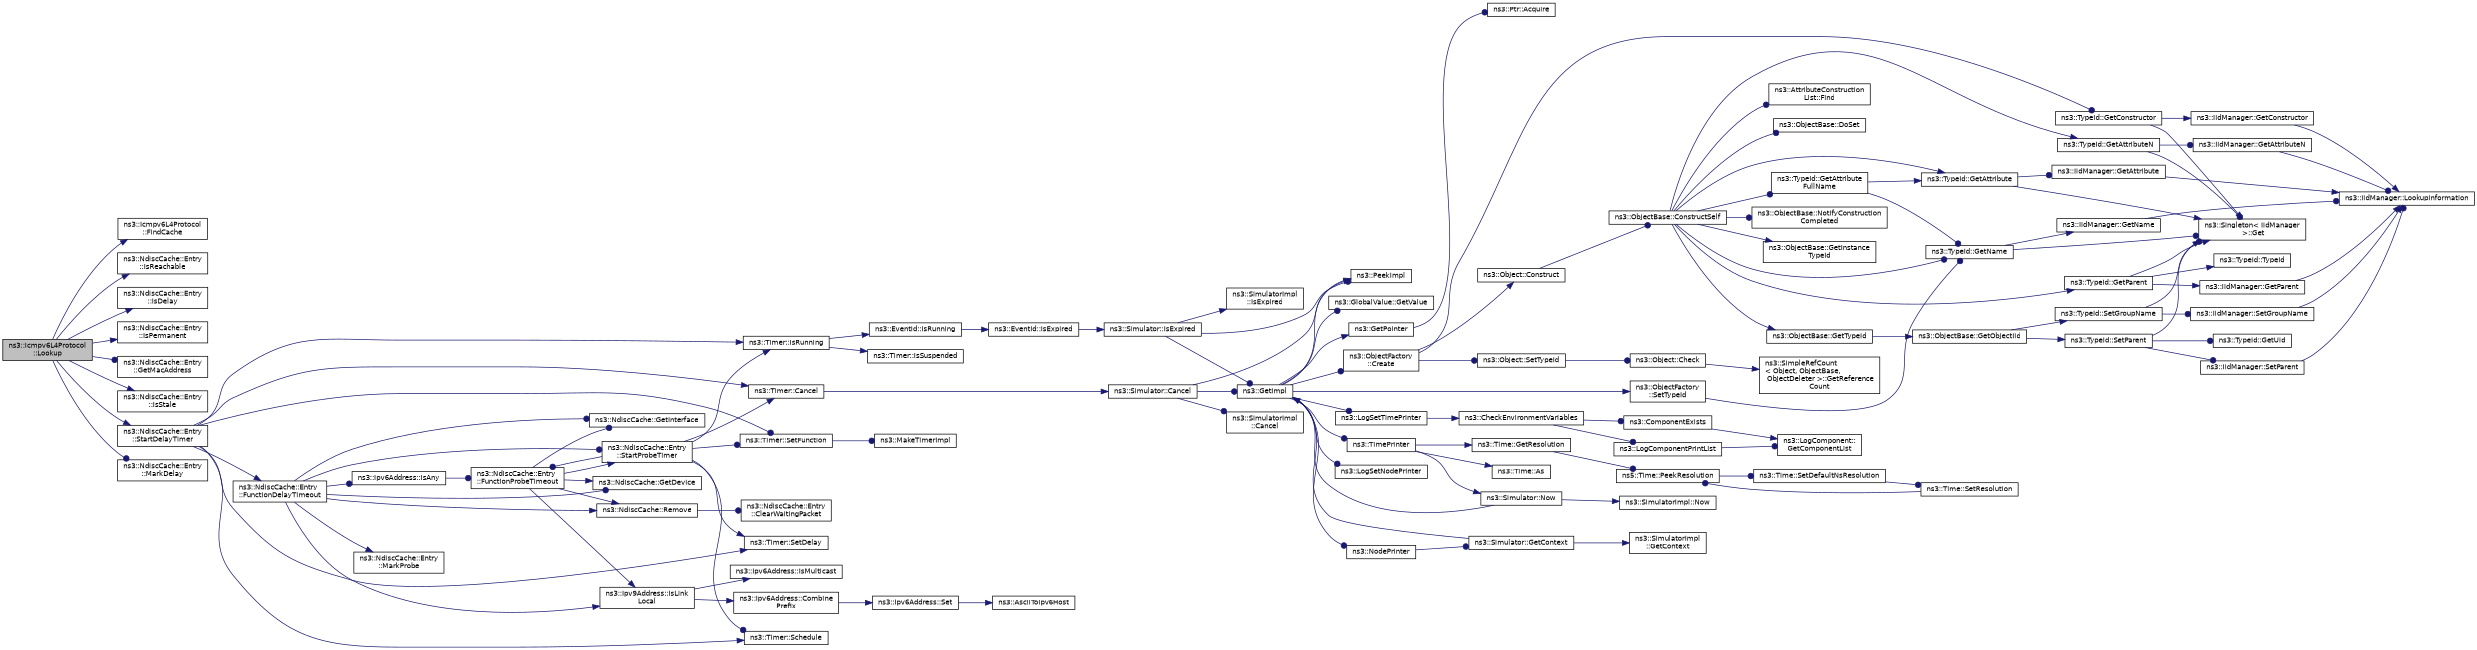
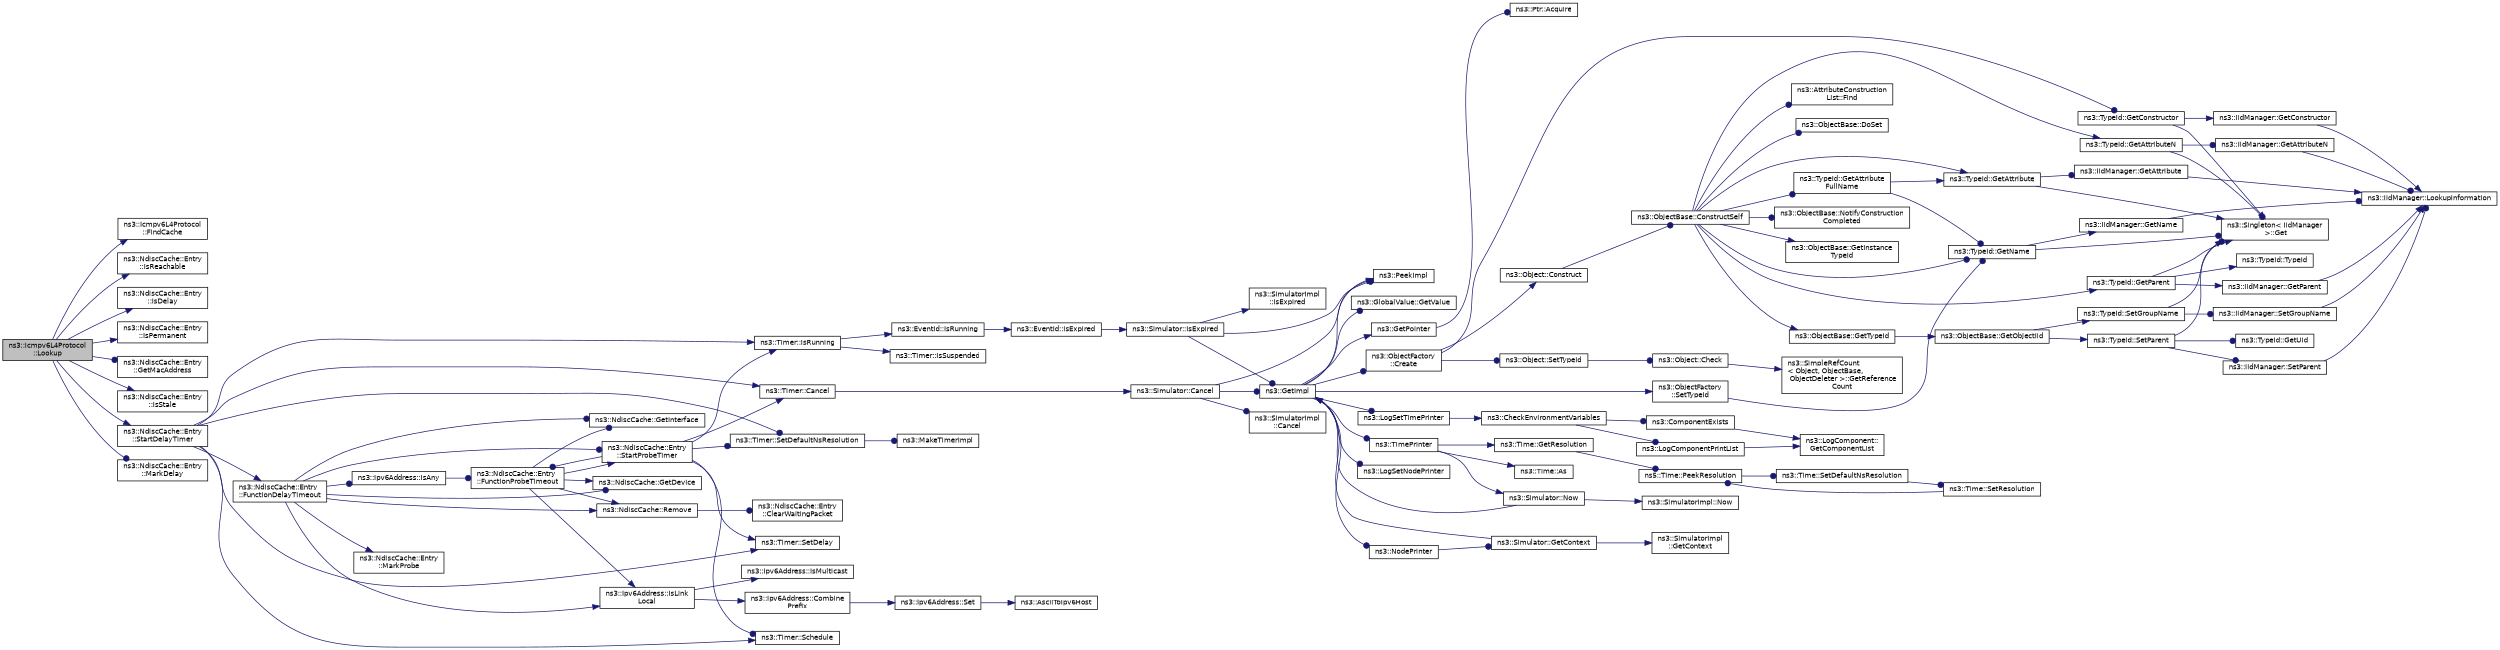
node "ns3::Timer::SetFunction": label "ns3::Timer::SetFunction" -> "ns3::Timer::SetDefaultNsResolution"
edge "ns3::LogComponentPrintList" -> "ns3::LogComponent:: GetComponentList": arrowhead dot -> normal
node "ns3::Ipv9Address::IsLink Local": label "ns3::Ipv9Address::IsLink Local" -> "ns3::Ipv6Address::IsLink Local"
